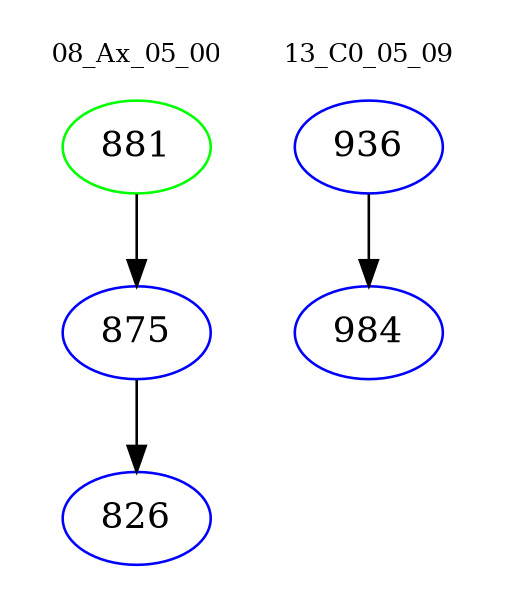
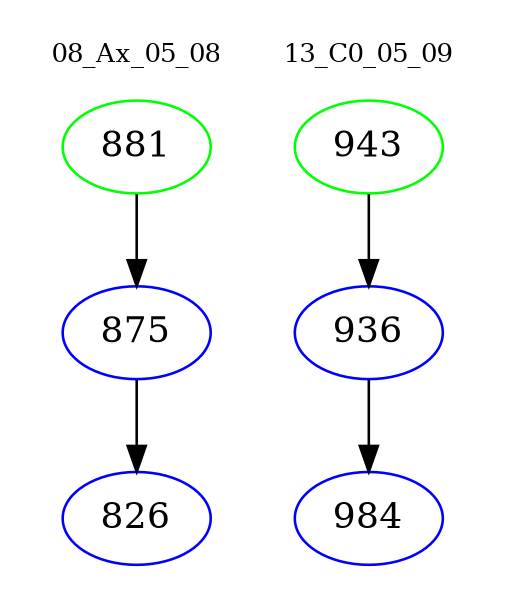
cluster "08_Ax_05_00": label "08_Ax_05_00" -> "08_Ax_05_08"
node "943": added
